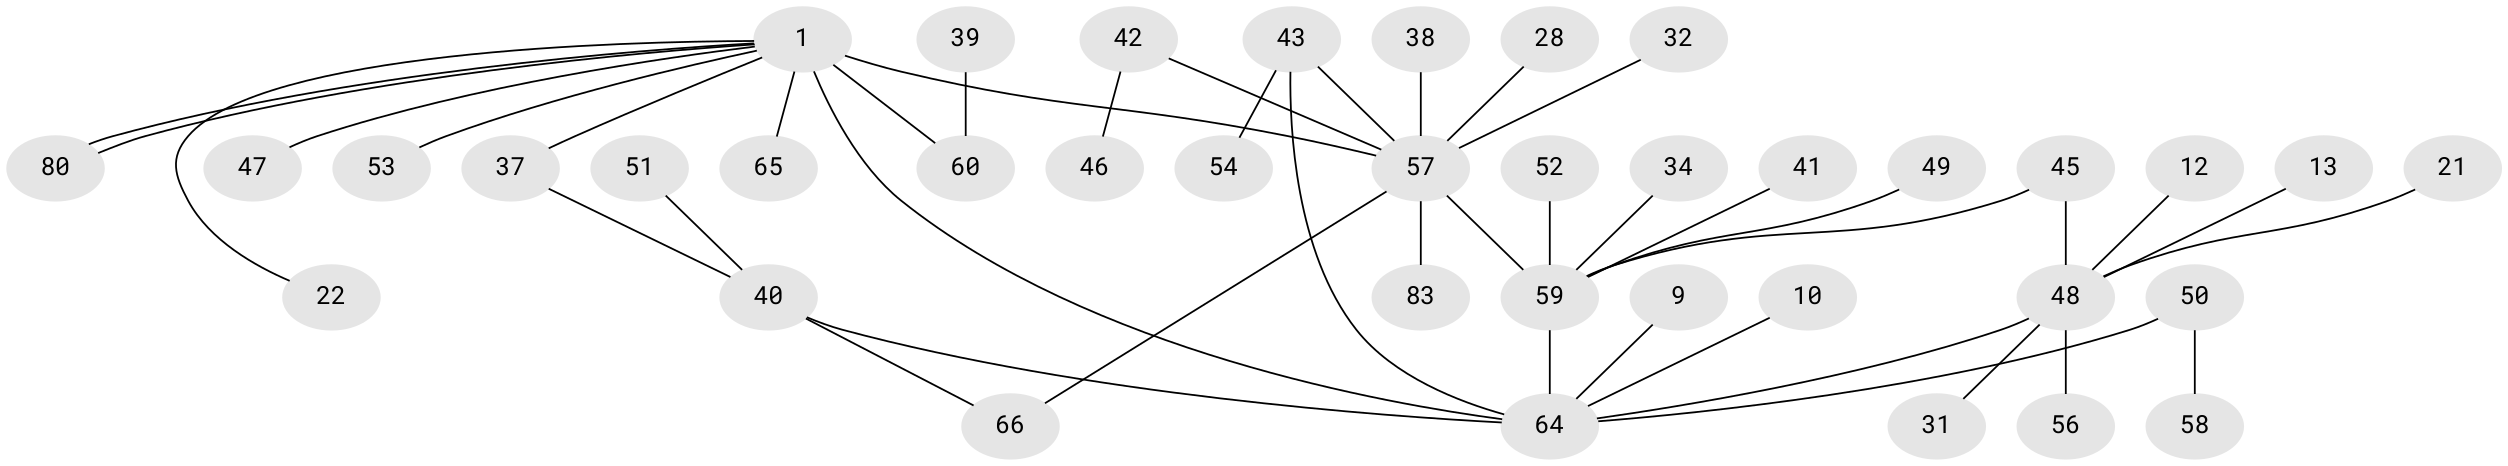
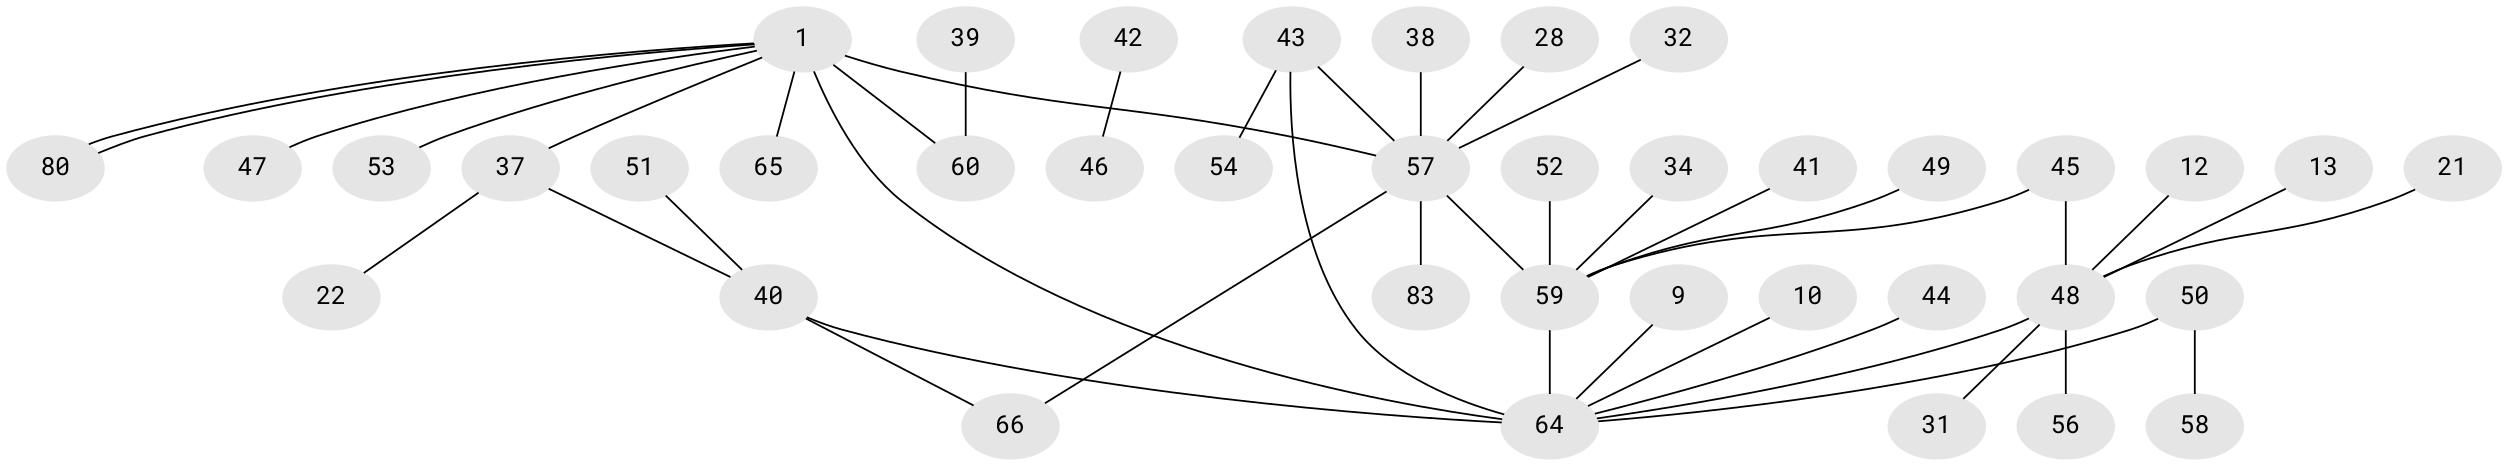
edge "1" -- "22": now "37" -- "22"
edge "42" -- "57": removed
node "44": added
